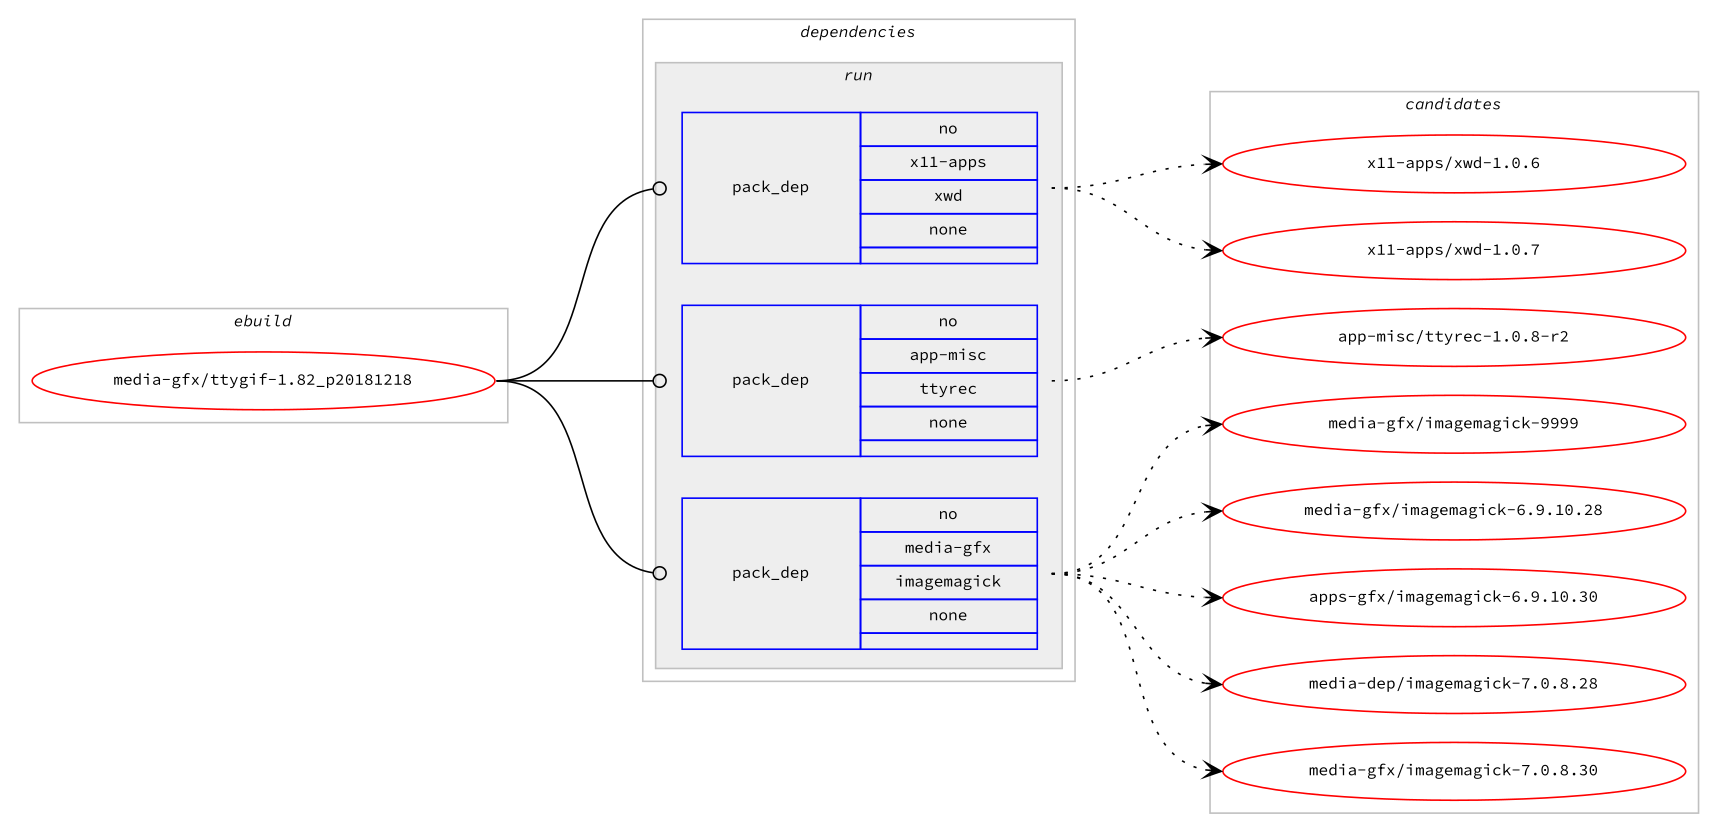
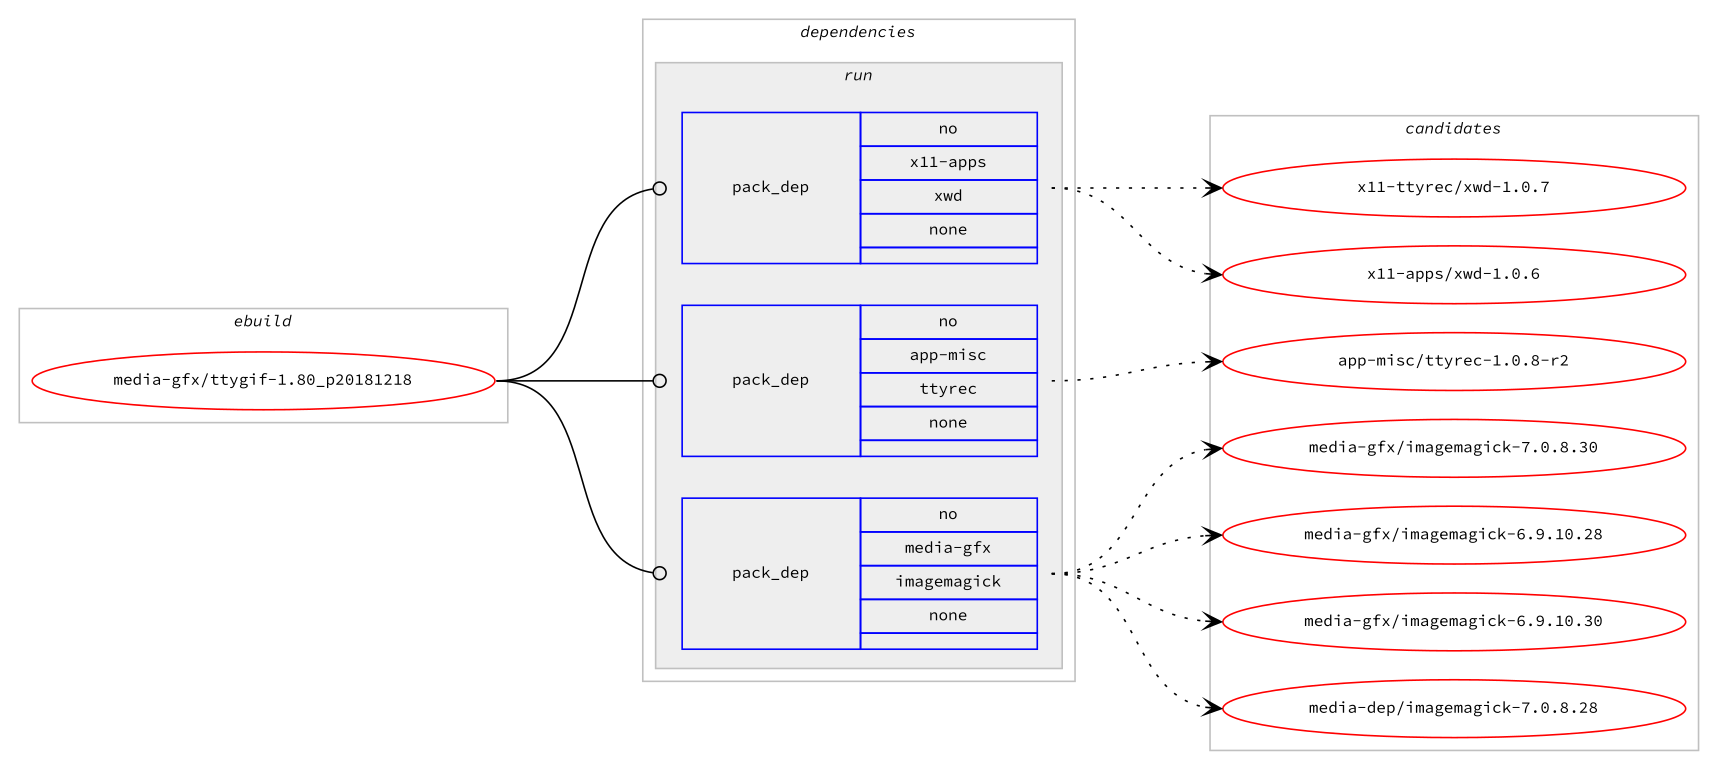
node "x11-apps/xwd-1.0.7": label "x11-apps/xwd-1.0.7" -> "x11-ttyrec/xwd-1.0.7"
node "media-gfx/ttygif-1.82_p20181218": label "media-gfx/ttygif-1.82_p20181218" -> "media-gfx/ttygif-1.80_p20181218"
node "media-gfx/imagemagick-9999": removed
node "apps-gfx/imagemagick-6.9.10.30": label "apps-gfx/imagemagick-6.9.10.30" -> "media-gfx/imagemagick-6.9.10.30"
